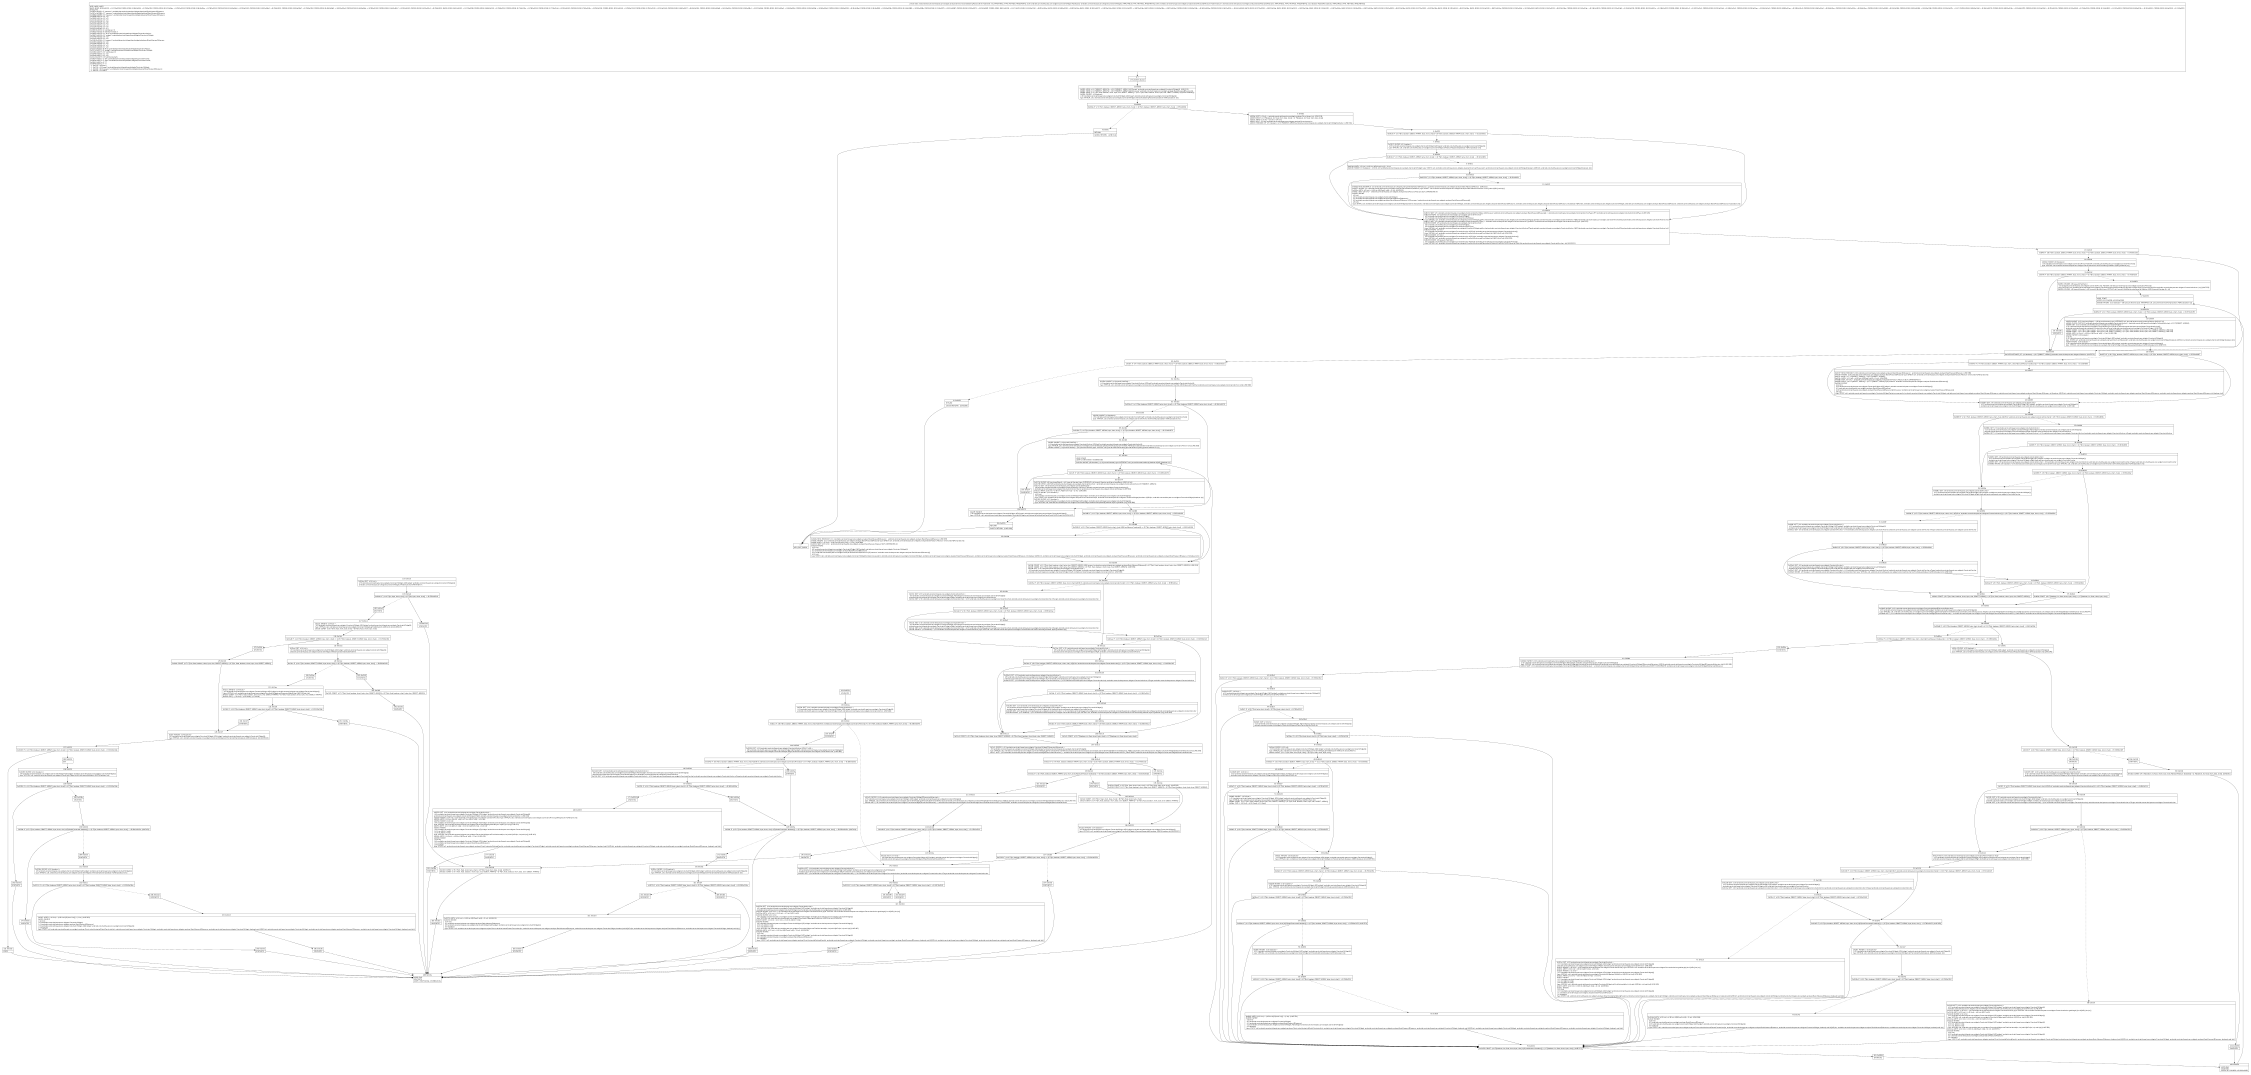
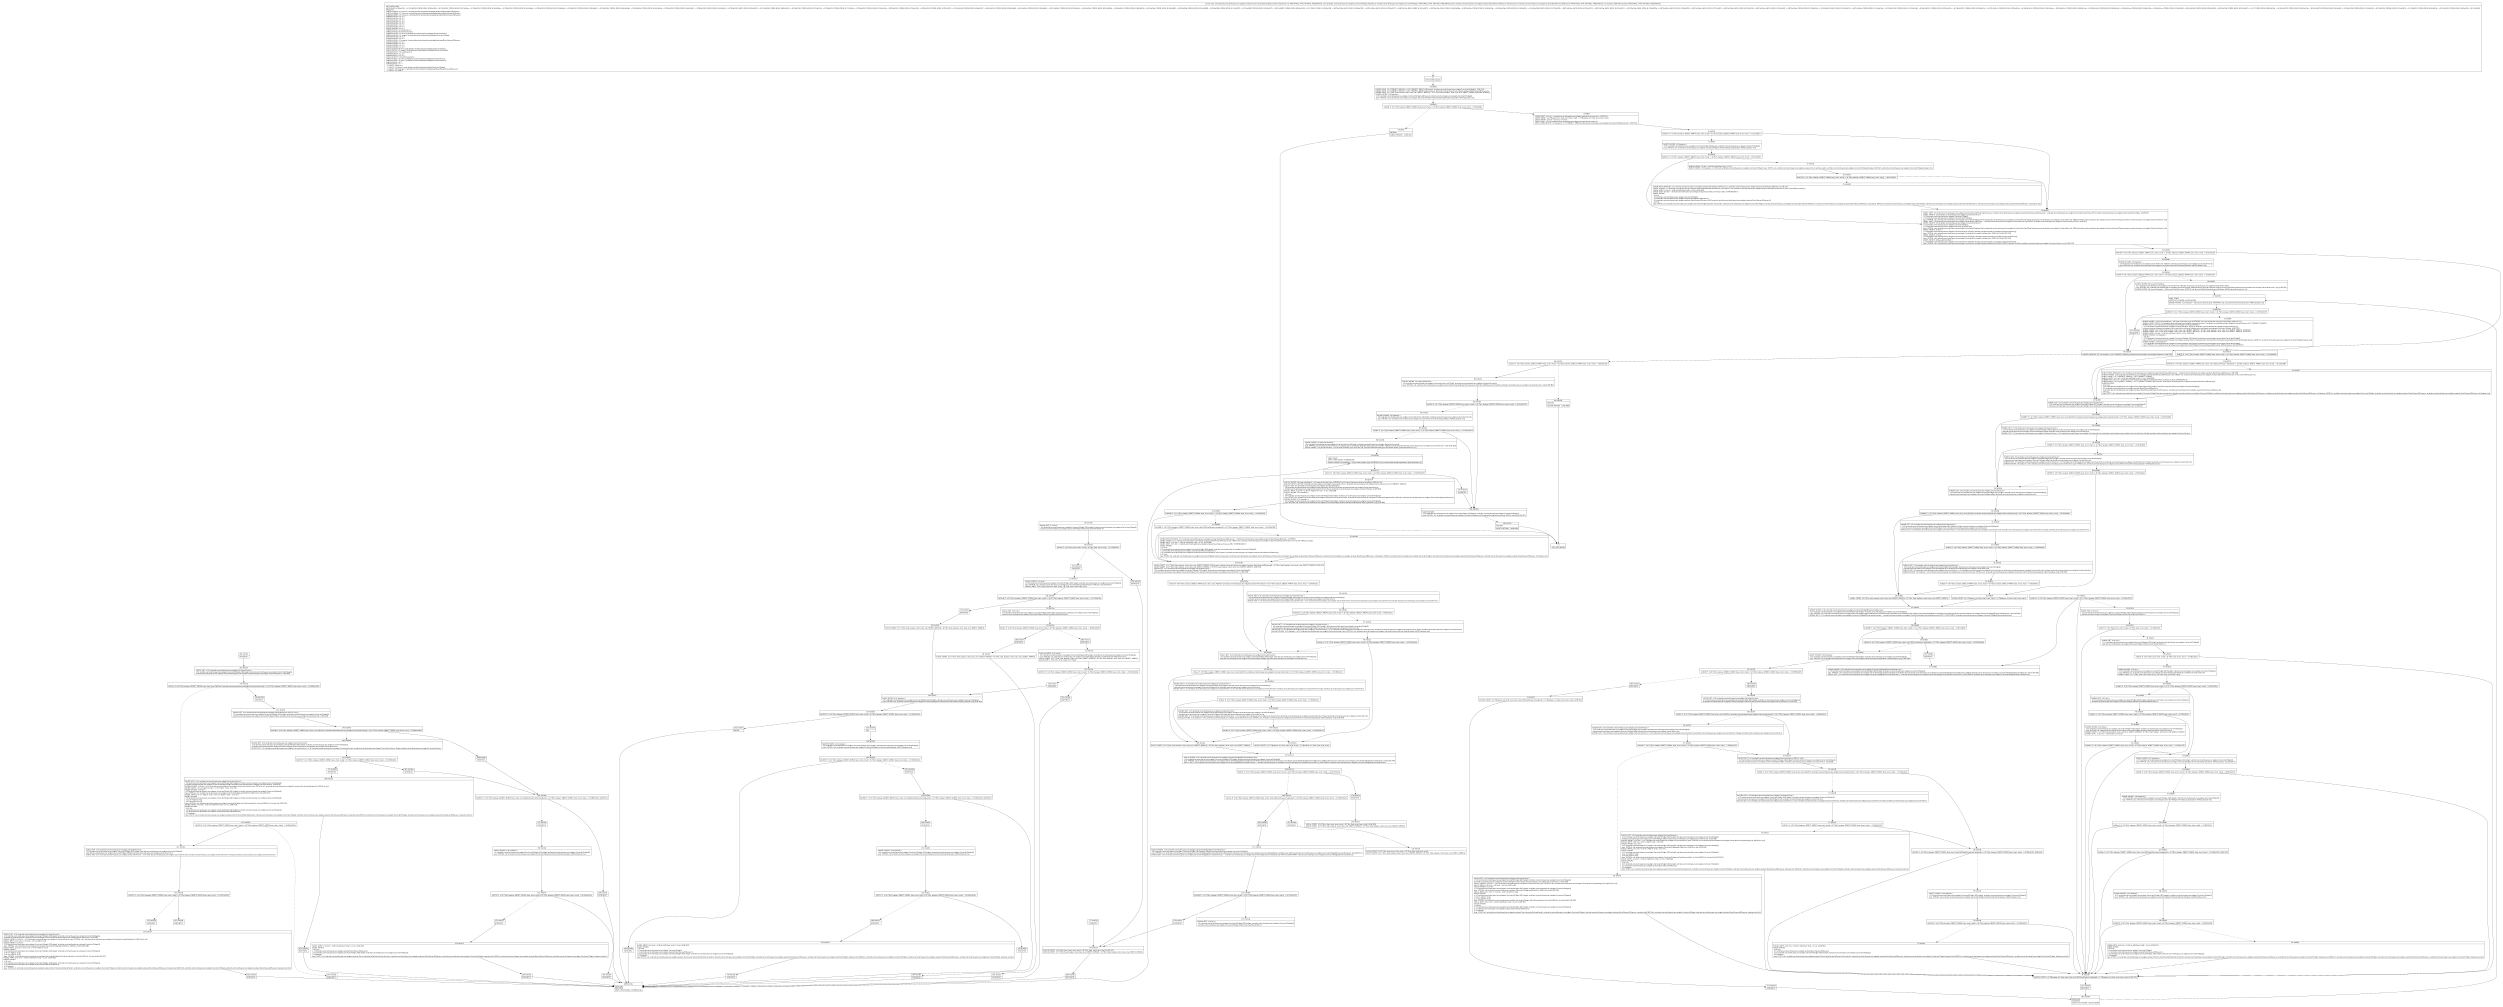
edge "41: 0x00bd" -> "42: 0x00c3": reversed
node "136: 0x0222": removed
